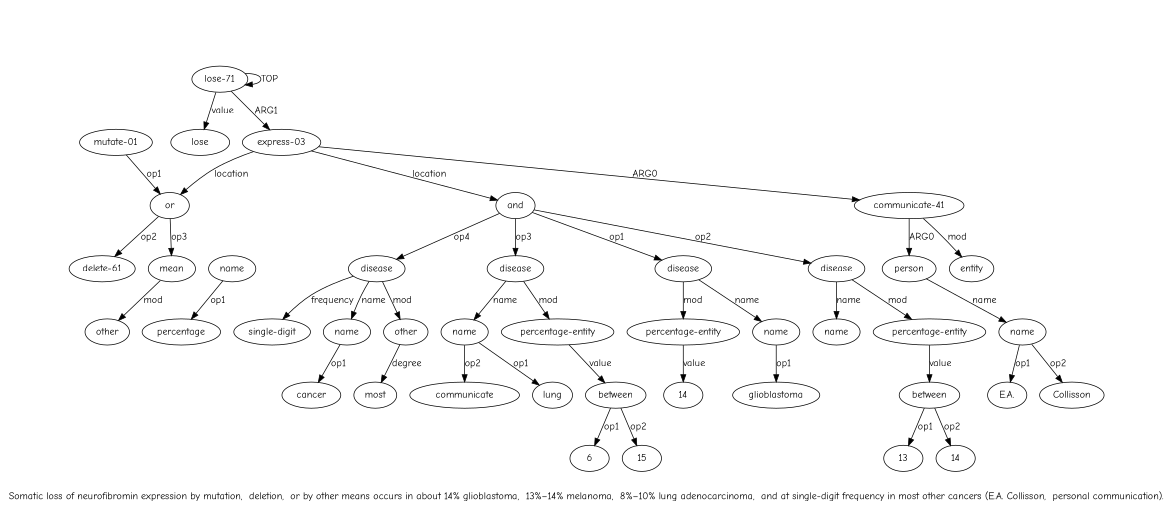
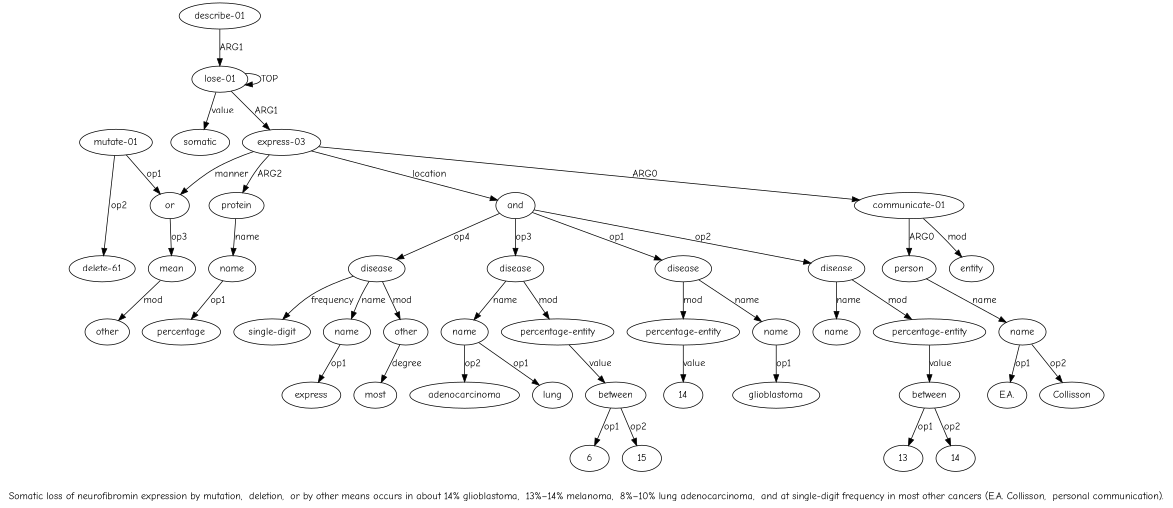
node "describe-01": added
node "lose-71": label "lose-71" -> "lose-01"
node "lose": label "lose" -> "somatic"
edge "express-03" -> "or": label "location" -> "manner"
node "protein": added
node "communicate-41": label "communicate-41" -> "communicate-01"
edge "or" -> "delete-61": now "mutate-01" -> "delete-61"
node "cancer": label "cancer" -> "express"
node "communicate": label "communicate" -> "adenocarcinoma"
